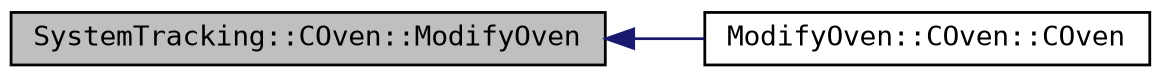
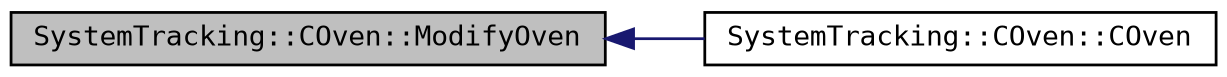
node "ModifyOven::COven::COven": label "ModifyOven::COven::COven" -> "SystemTracking::COven::COven"
